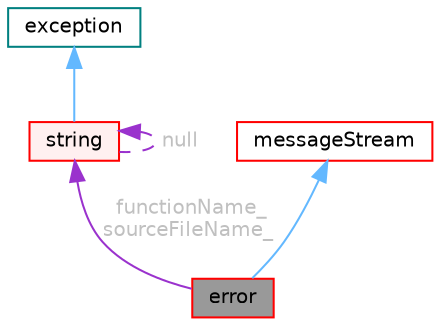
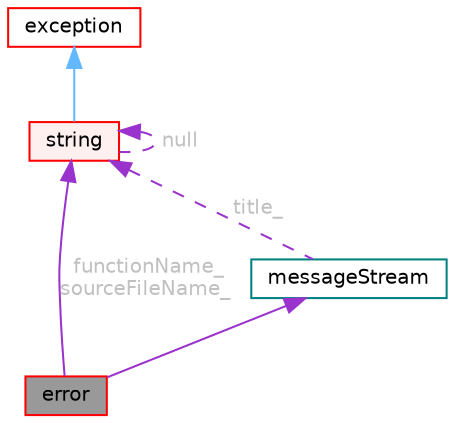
node "exception": color teal -> red
node "messageStream": color red -> teal
edge "messageStream" -> "string": added, label "title_"
edge "error" -> "messageStream": color steelblue1 -> darkorchid3
